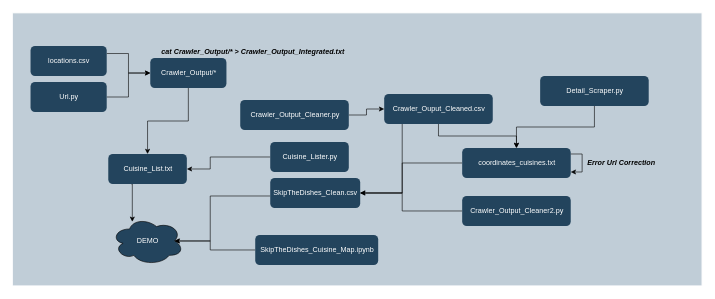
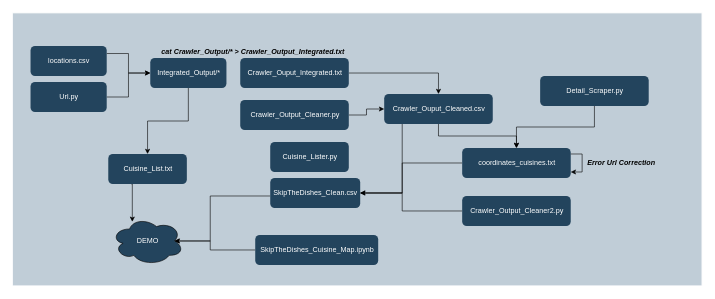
node "Crawler_Output/*": label "Crawler_Output/*" -> "Integrated_Output/*"
node "Crawler_Ouput_Integrated.txt": added
edge "Crawler_Ouput_Integrated.txt" -> "Crawler_Ouput_Cleaned.csv": added
edge "Cuisine_Lister.py" -> "Cuisine_List.txt": removed
